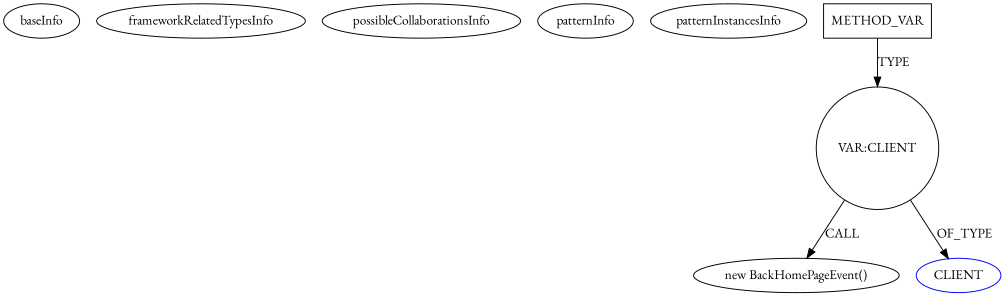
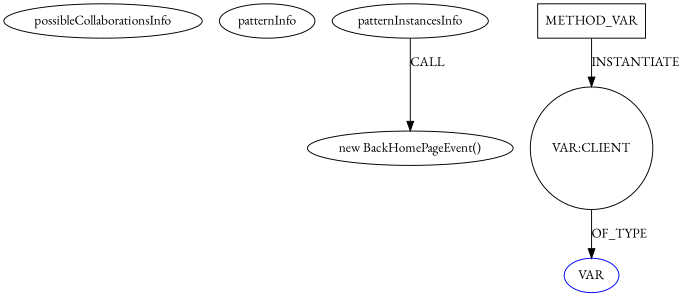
node "baseInfo": removed
node "frameworkRelatedTypesInfo": removed
edge "METHOD_VAR" -> "VAR:CLIENT": label "TYPE" -> "INSTANTIATE"
edge "VAR:CLIENT" -> "new BackHomePageEvent()": now "patternInstancesInfo" -> "new BackHomePageEvent()"
node "CLIENT": label "CLIENT" -> "VAR"
